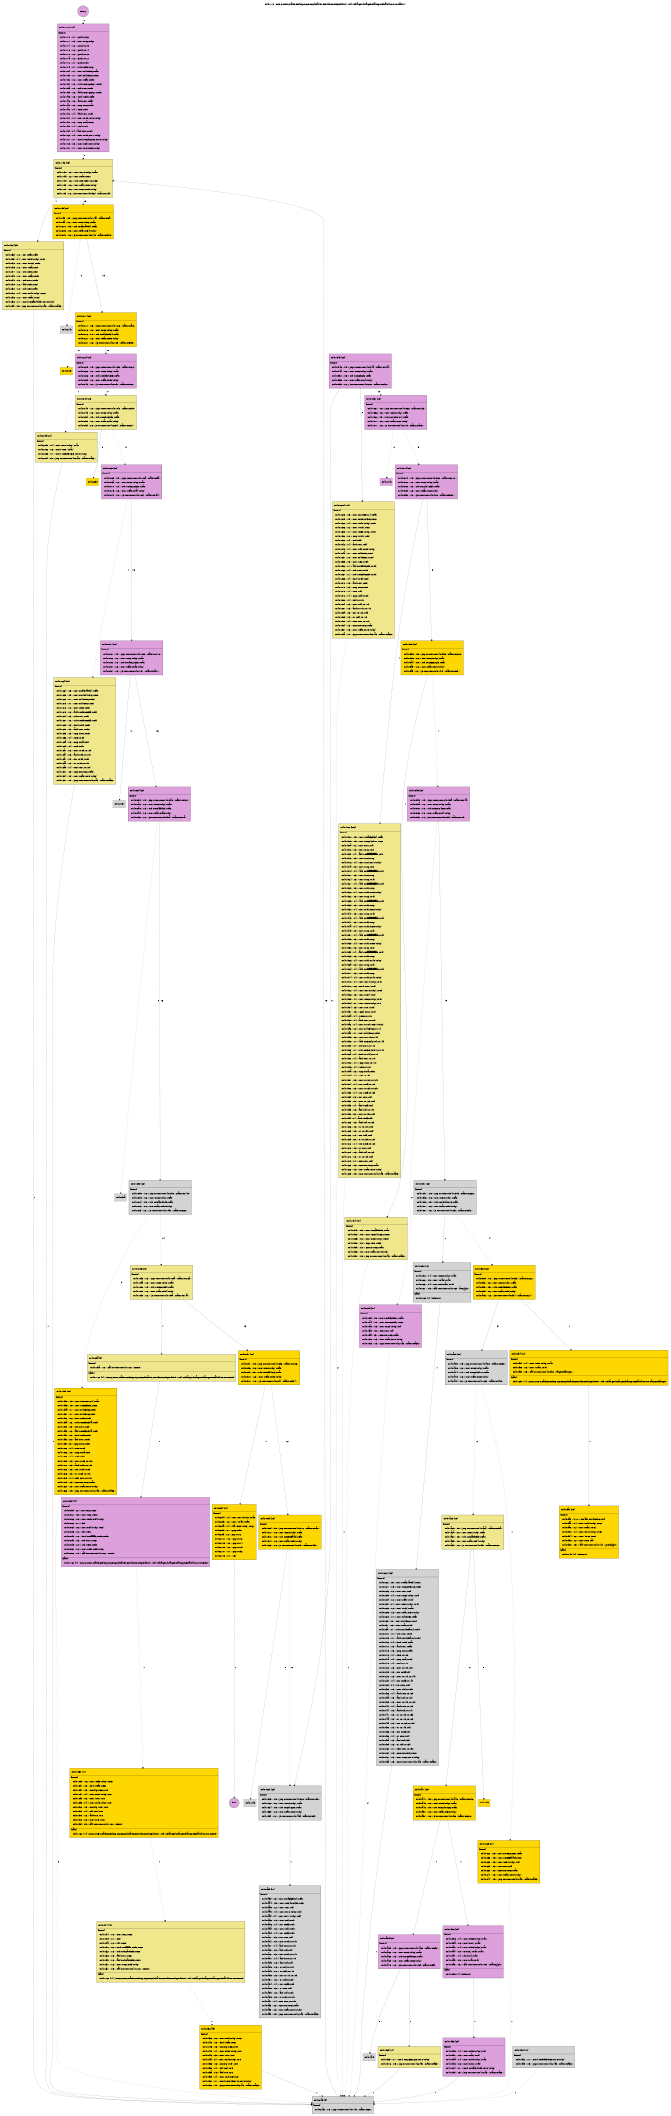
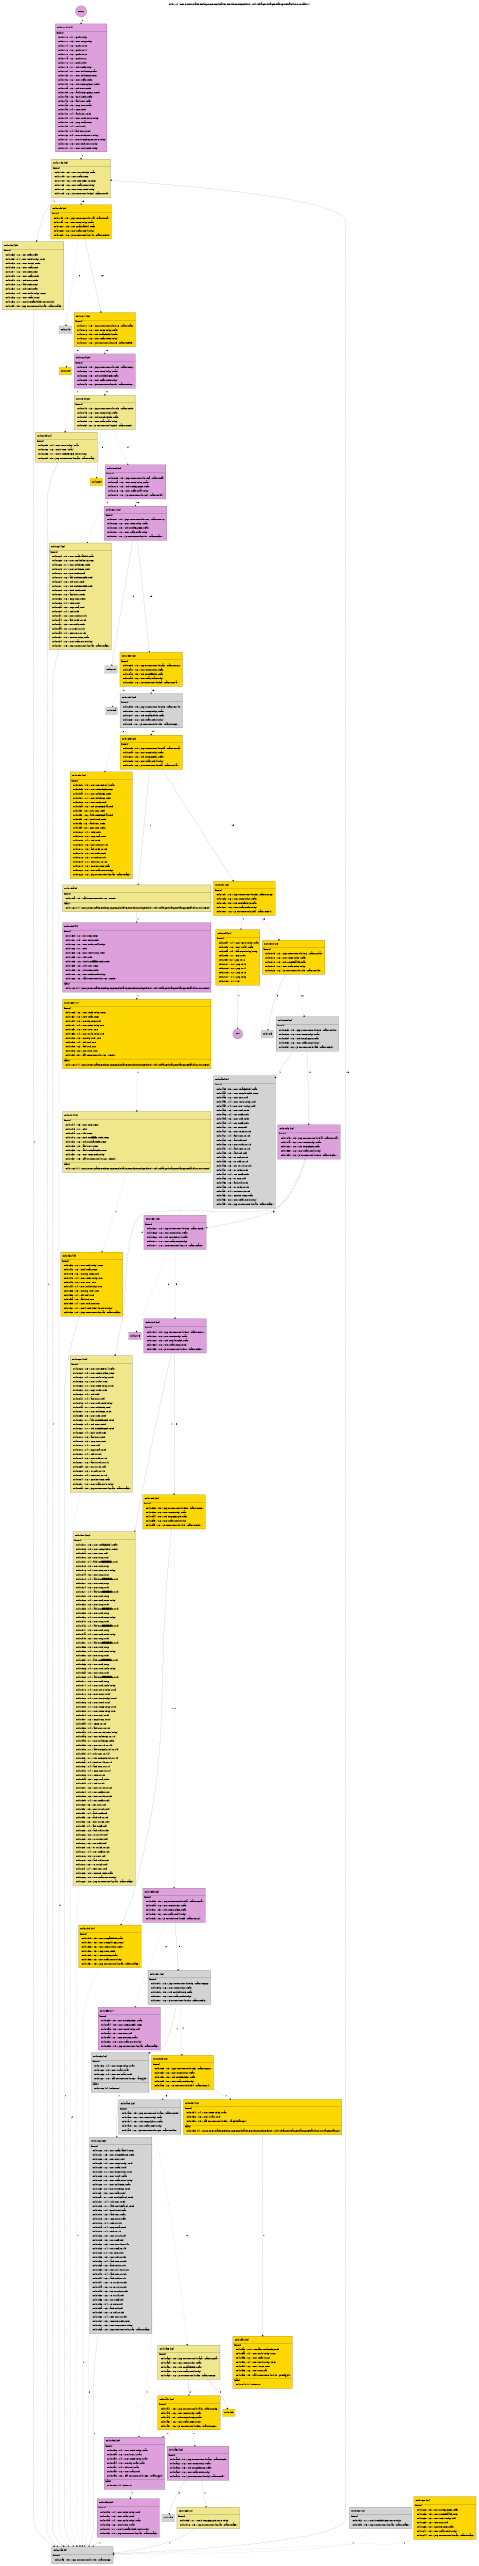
node "0x40189d [28]": fillcolor plum -> gold
edge "0x401945 [28]" -> "0x401929 [28]": reversed
node "0x401d7b [27]": fillcolor khaki -> gold
node "0x4018d5 [28]": fillcolor khaki -> gold
edge "0x401a09 [28]" -> "0x401c2e [27]": now "0x401a09 [28]" -> "0x401d96 [29]"
